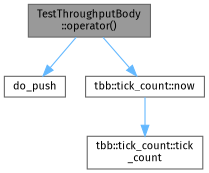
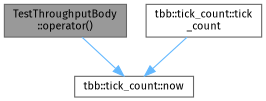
node "do_push": removed
edge "tbb::tick_count::now" -> "tbb::tick_count::tick _count": reversed
